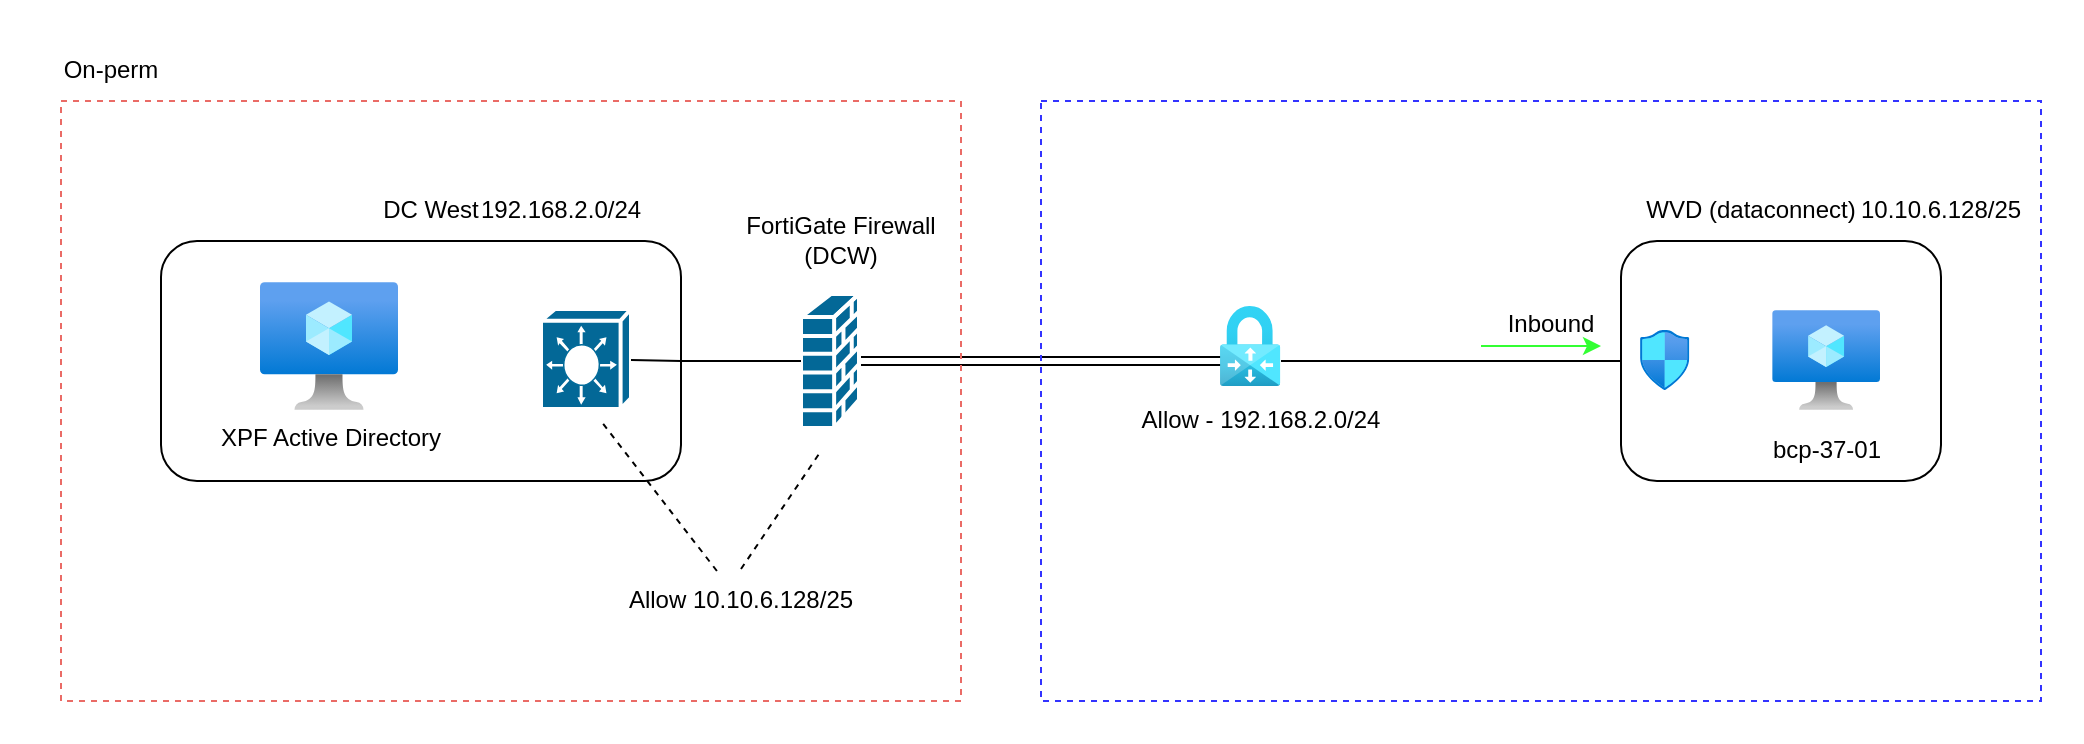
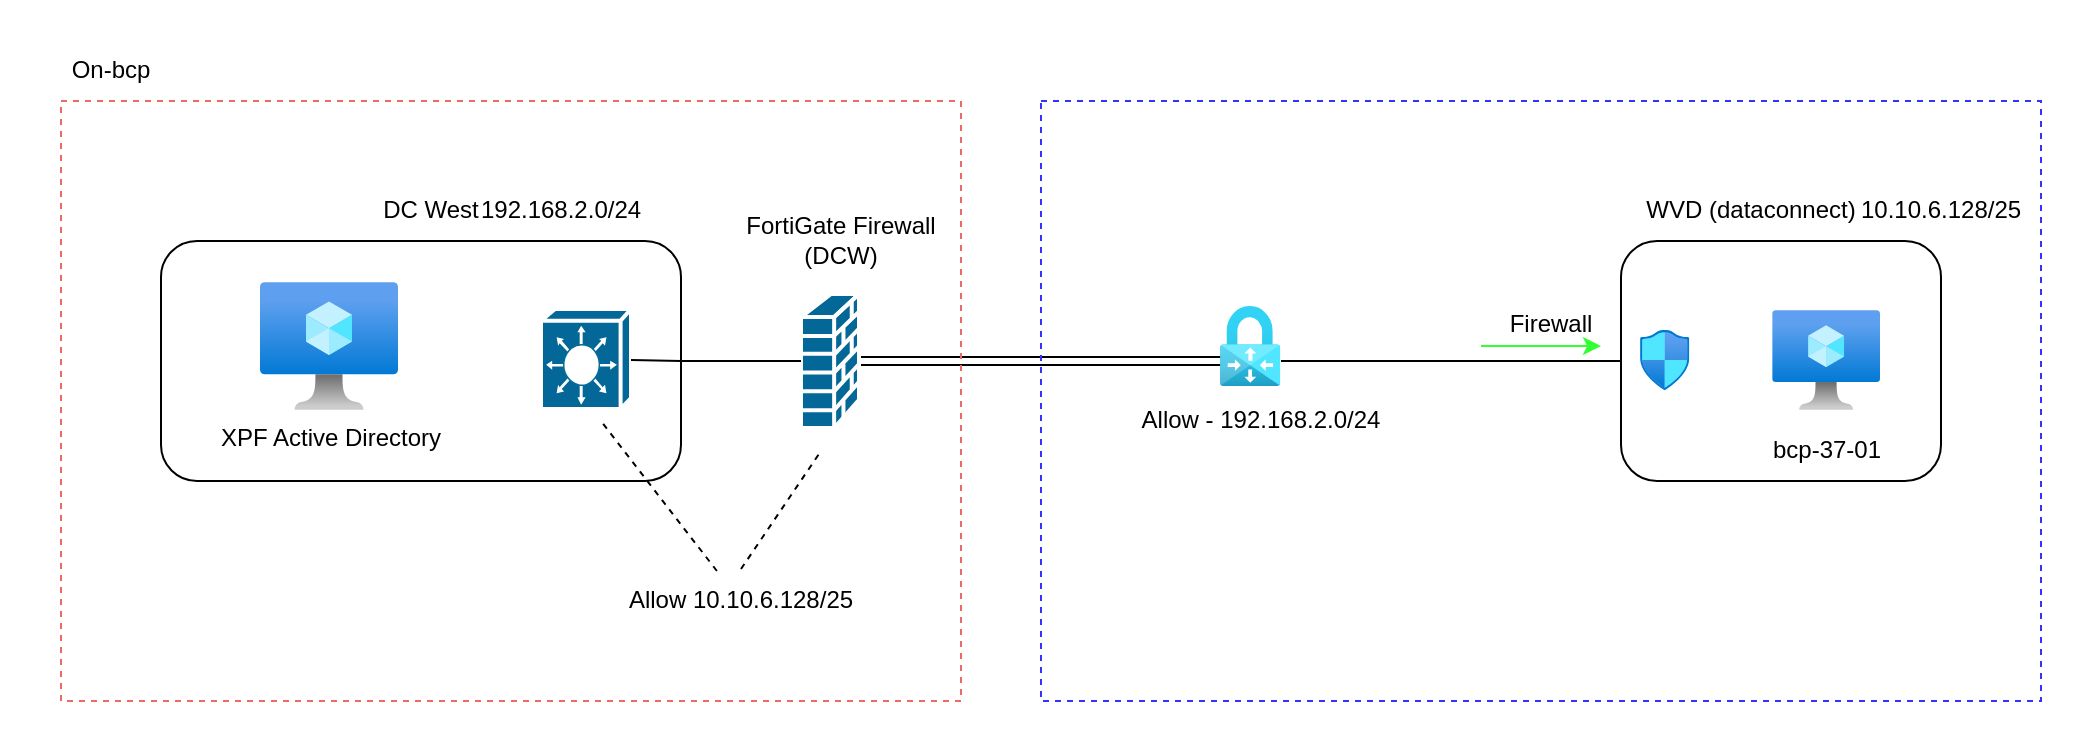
node "On-perm": label "On-perm" -> "On-bcp"
node "Inbound": label "Inbound" -> "Firewall"
